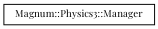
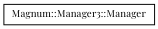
node "Magnum::Physics3::Manager": label "Magnum::Physics3::Manager" -> "Magnum::Manager3::Manager"
